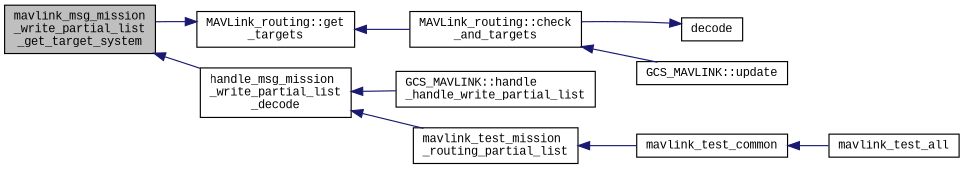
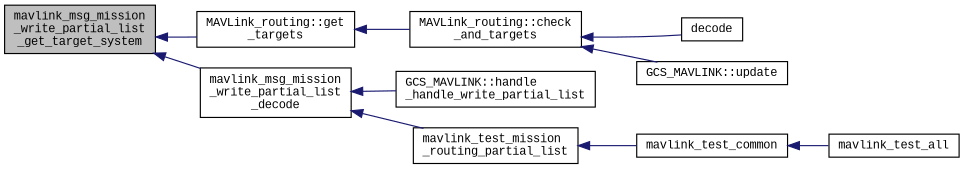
edge "mavlink_msg_mission _write_partial_list _get_target_system" -> "MAVLink_routing::get _targets": reversed
edge "MAVLink_routing::check _and_targets" -> "decode": reversed
node "handle_msg_mission _write_partial_list _decode": label "handle_msg_mission _write_partial_list _decode" -> "mavlink_msg_mission _write_partial_list _decode"
